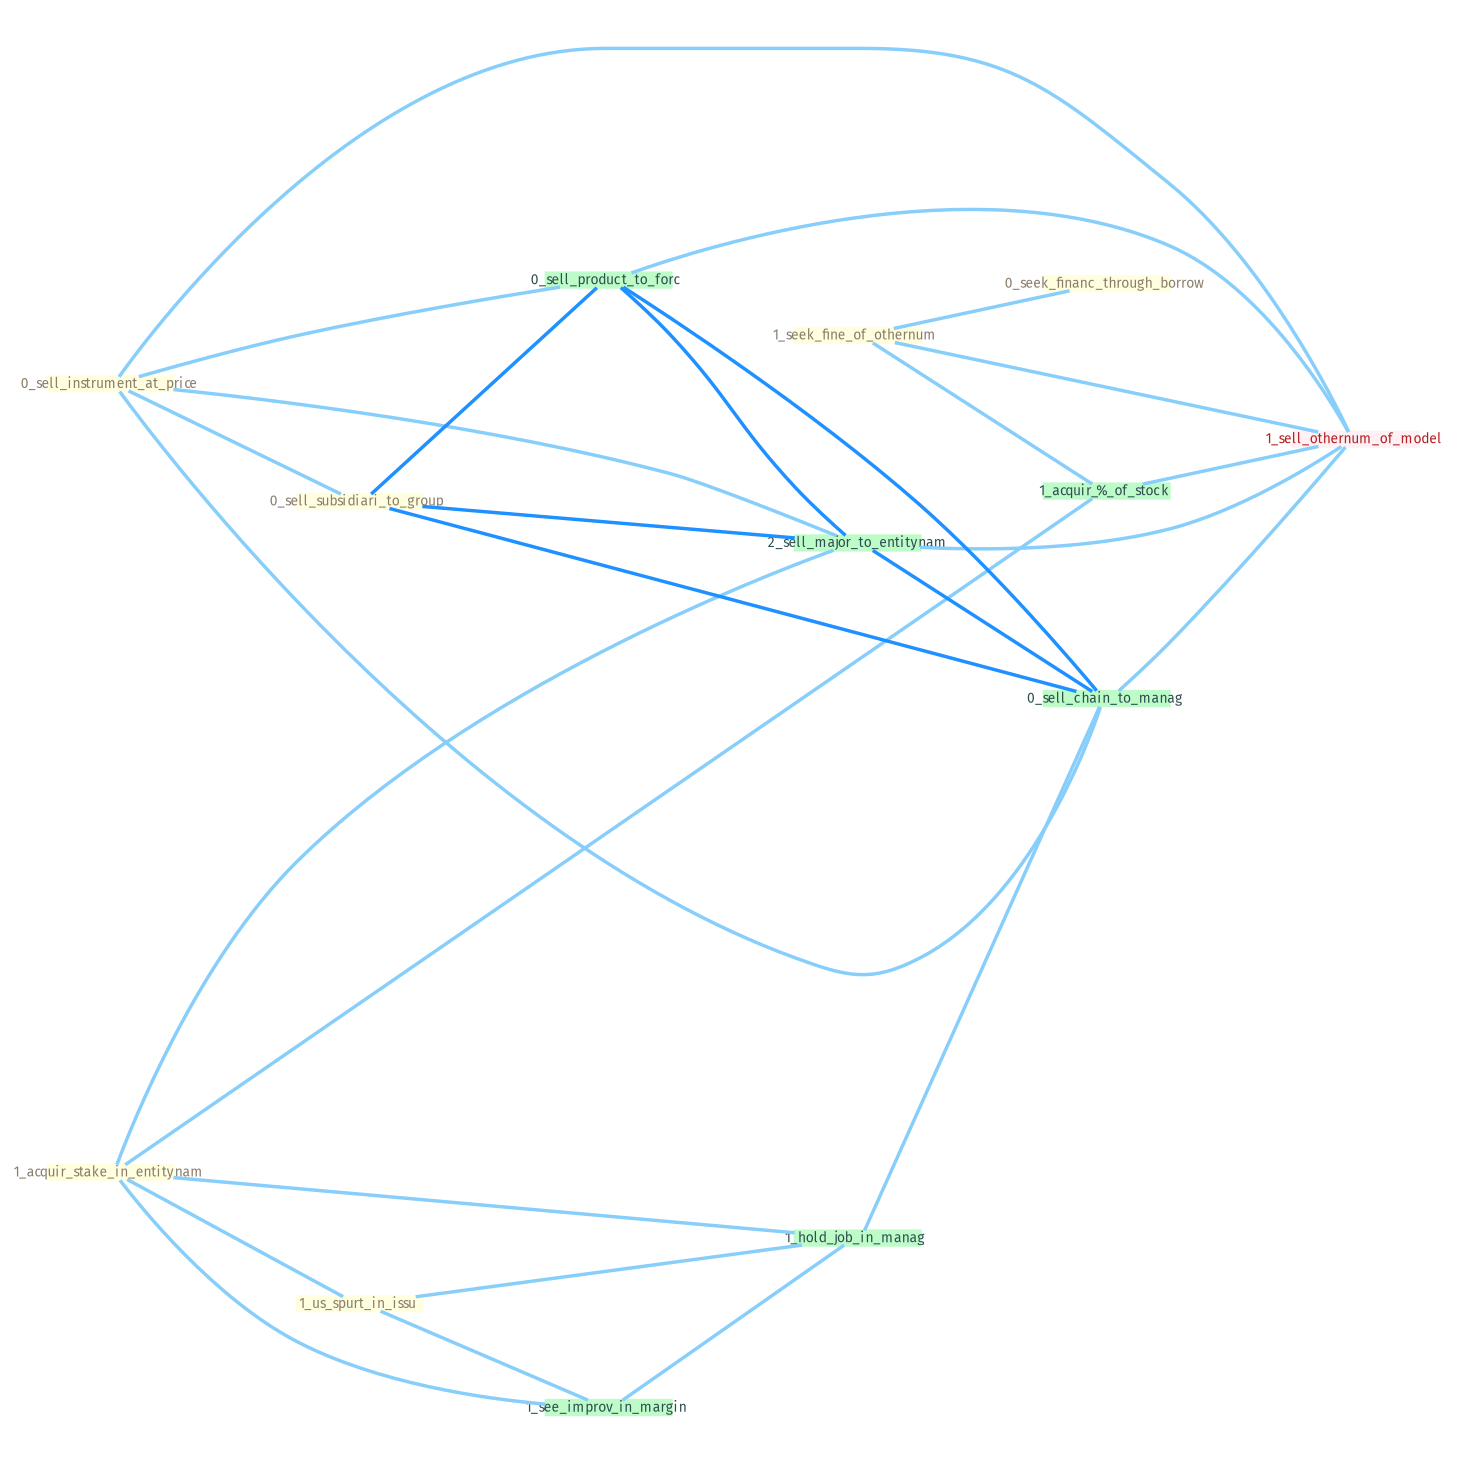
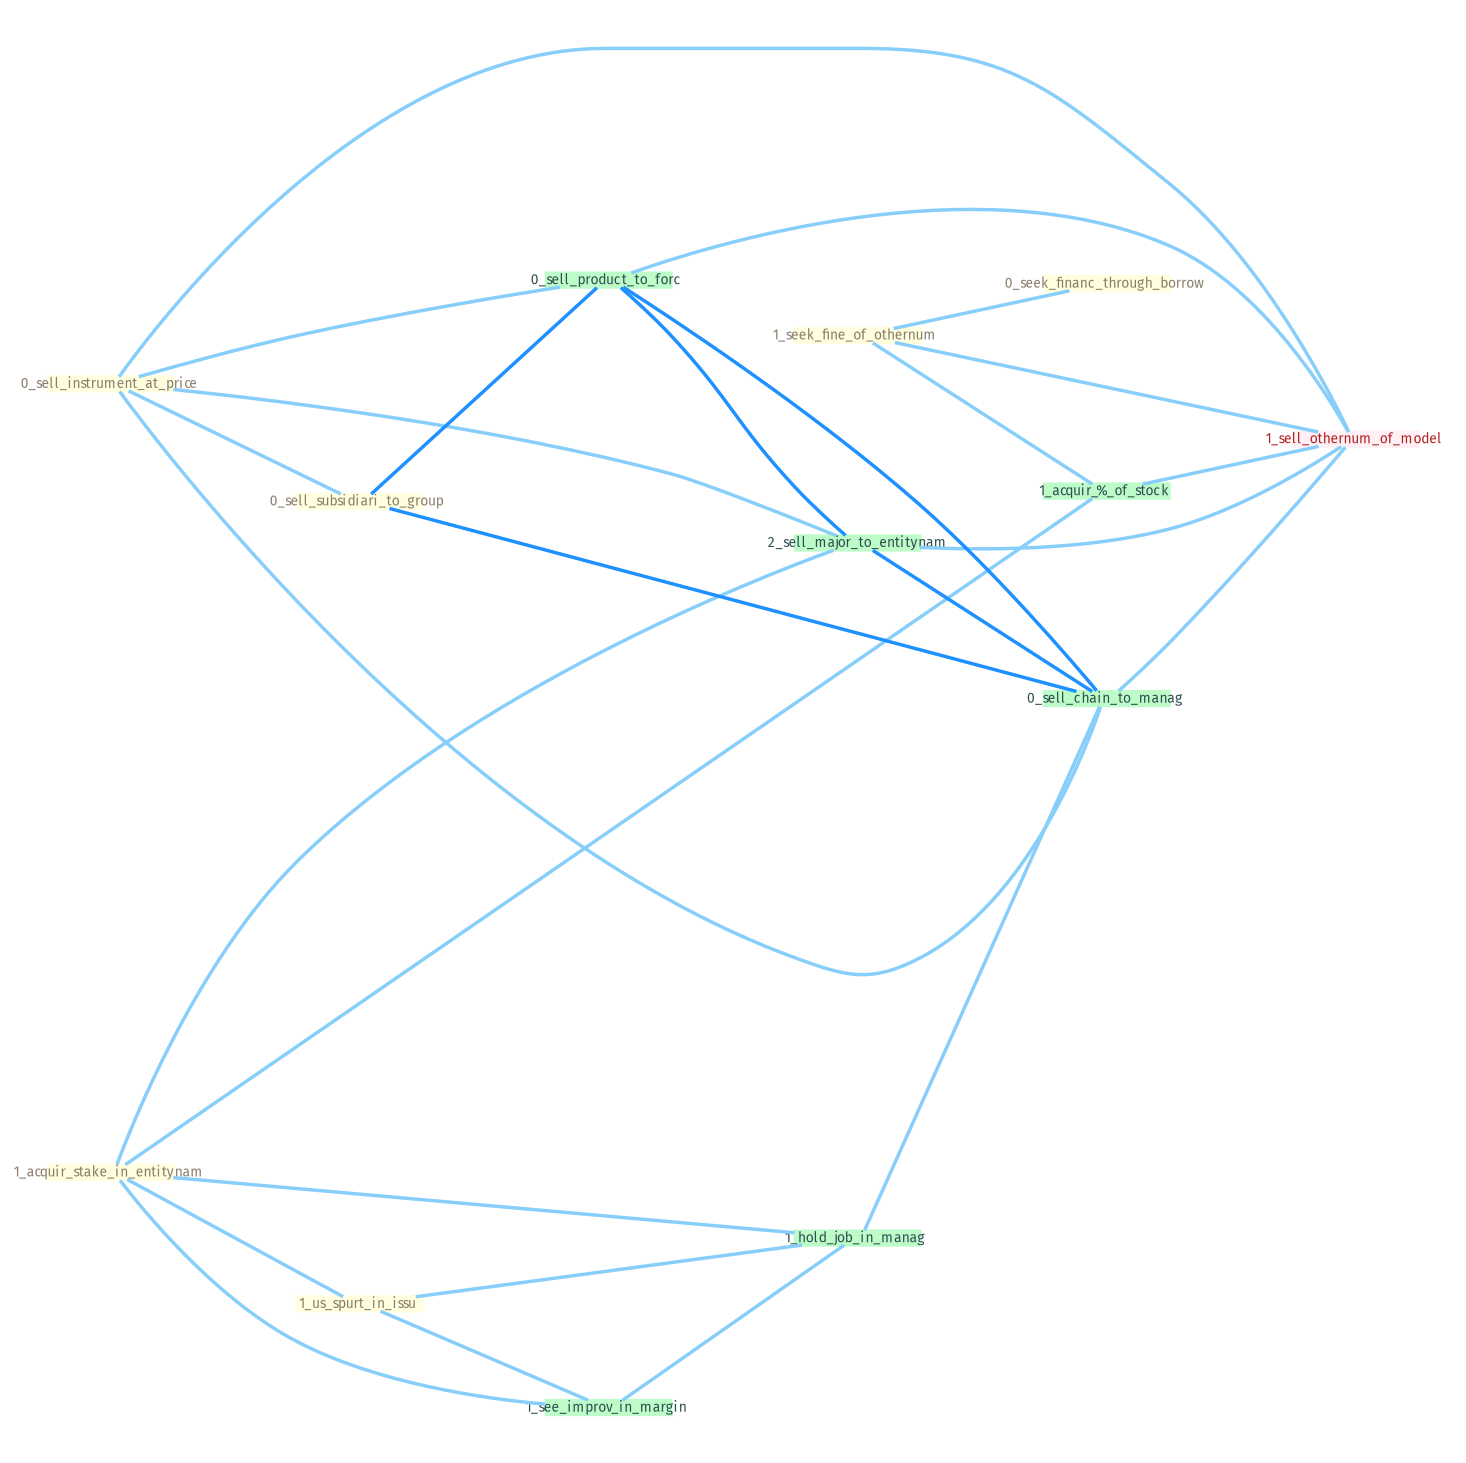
edge "0_sell_subsidiari_to_group" -- "2_sell_major_to_entitynam": removed
